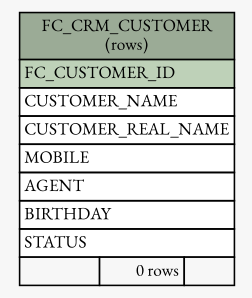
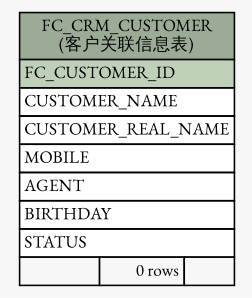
node "FC_CRM_CUSTOMER": text "(rows)" -> "(客户关联信息表)"
